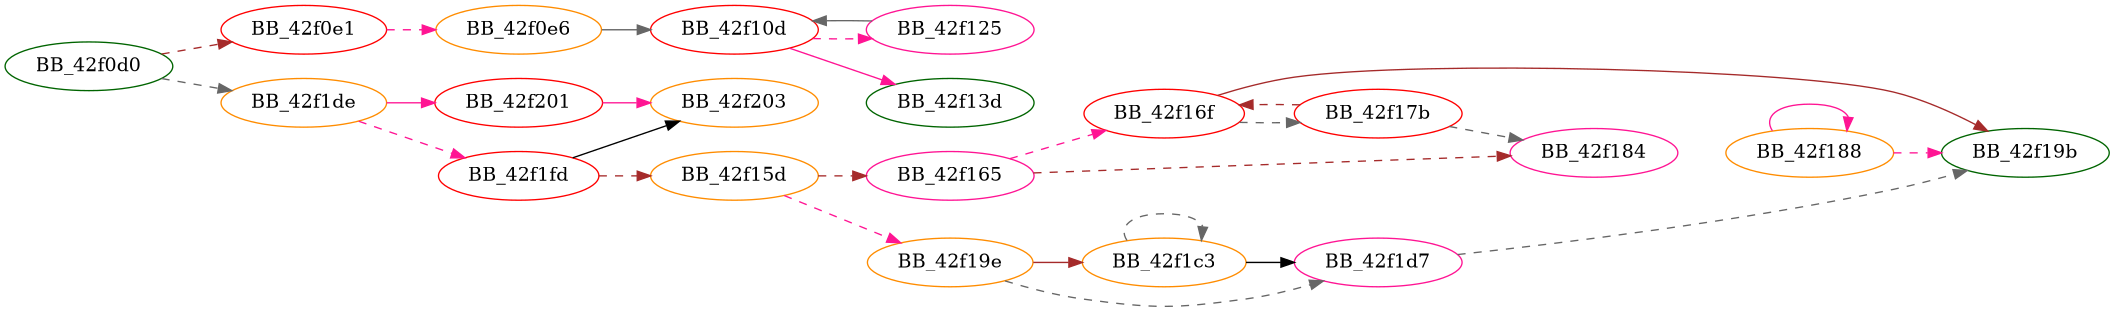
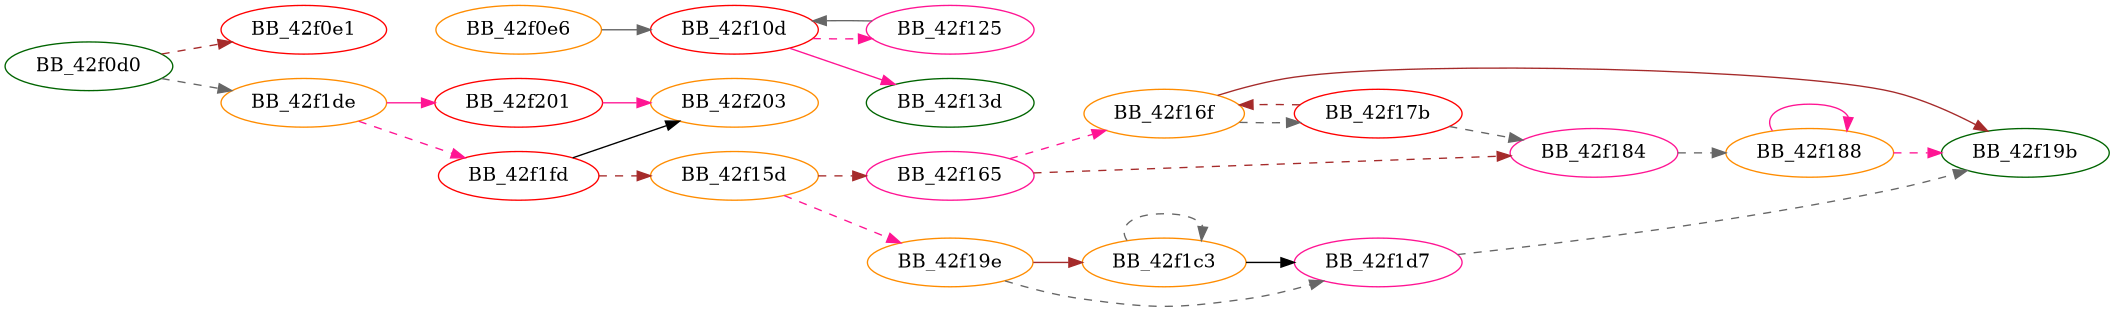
edge "BB_42f0e1" -> "BB_42f0e6": removed
node "BB_42f16f": color red -> darkorange
edge "BB_42f184" -> "BB_42f188": added
